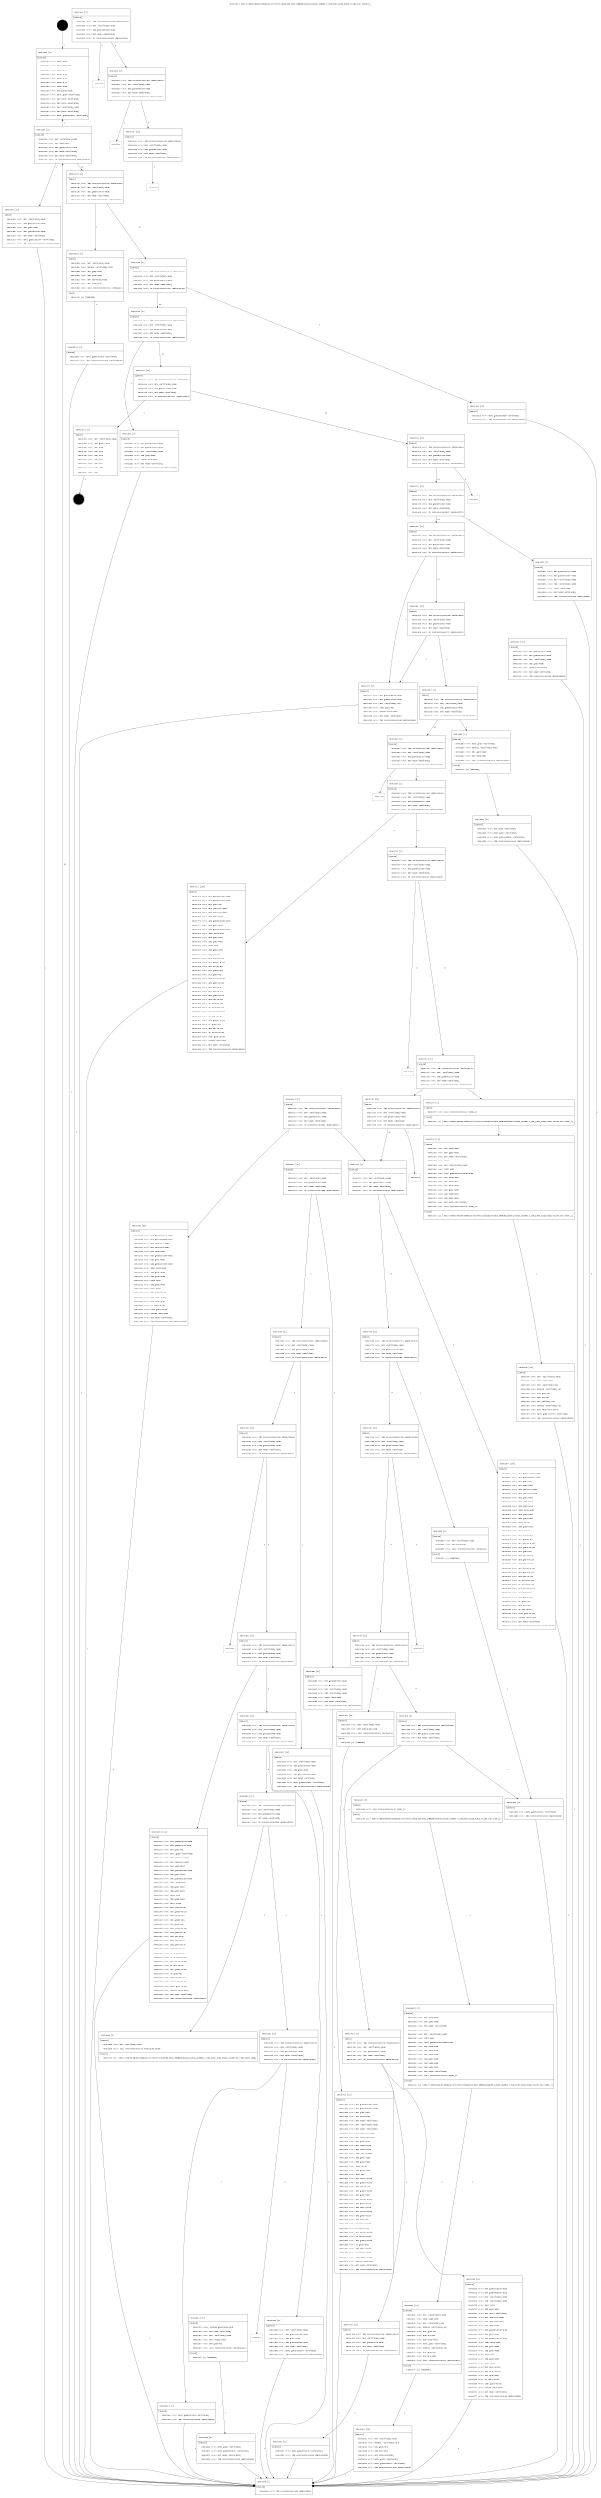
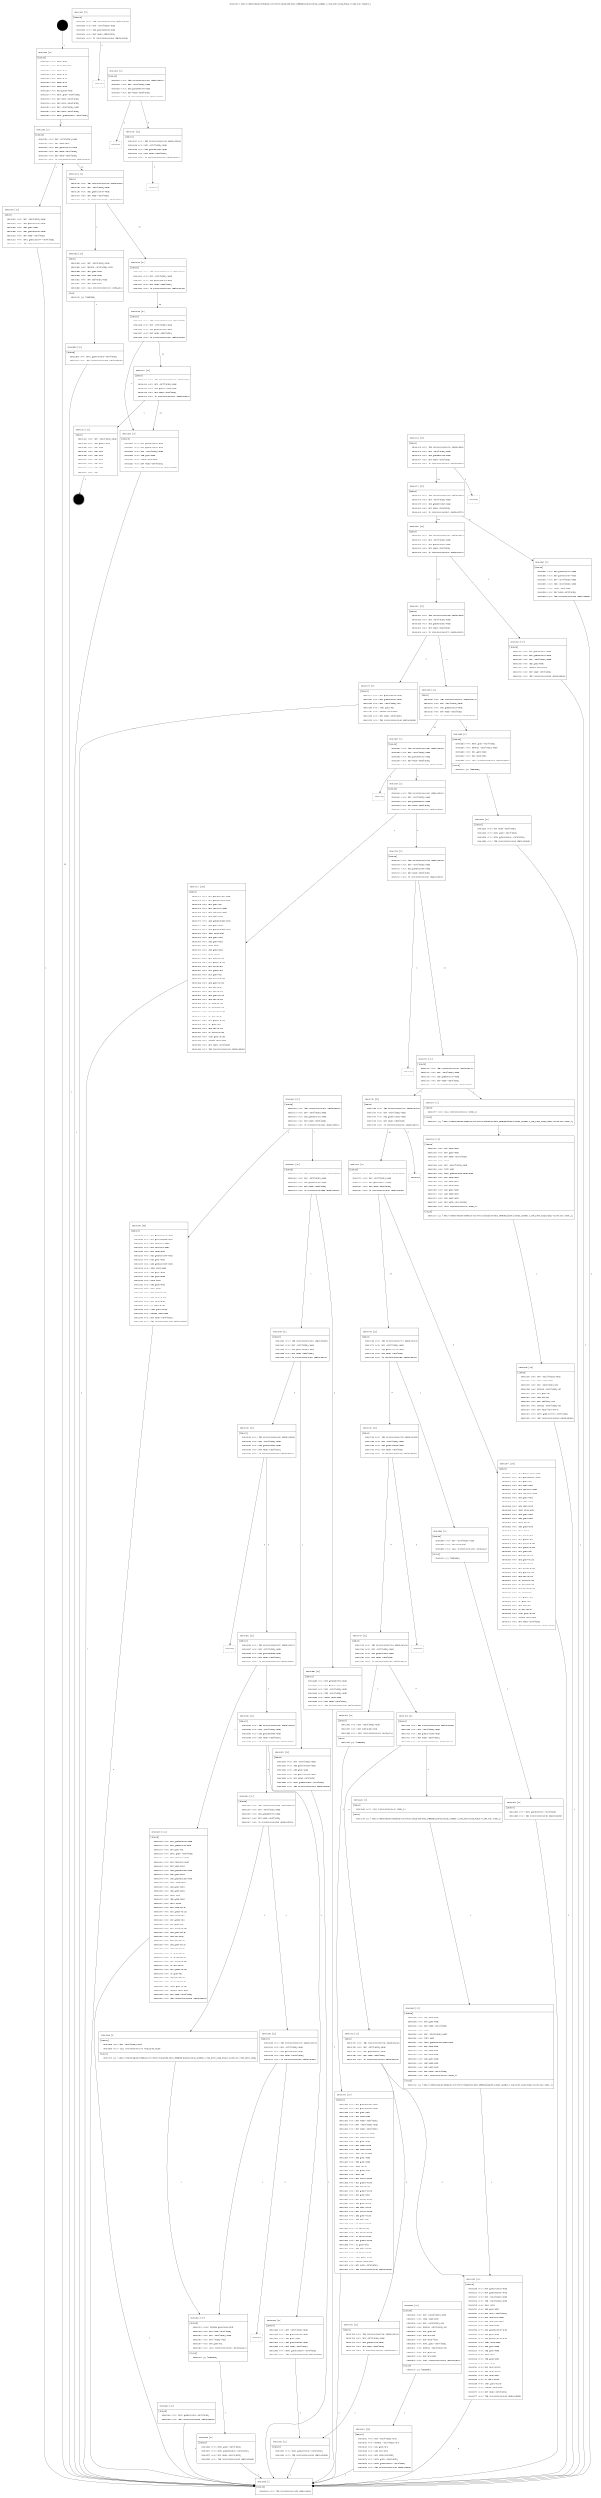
edge "0x401803 [25]" -> "0x40181c [25]": removed, label "8"
edge "0x4015df [23]" -> "0x4015b0 [47]": reversed
node "0x401d1f [12]": removed
edge "0x401641 [25]" -> "0x40165a [25]": now "0x401641 [25]" -> "0x401a92 [27]"
edge "0x40168c [25]" -> "0x401c7c [27]": now "0x40168c [25]" -> "0x401920 [27]"
edge "0x40184e [25]" -> "0x401754 [25]": now "0x40184e [25]" -> "0x401867 [25]"
edge "0x4017b8 [25]" -> "0x401df4 [12]": now "0x4017b8 [25]" -> "0x401af6 [5]"
edge "0x401d4a [9]" -> "0x401d53 [27]": added, label "1"
edge "0x401afb [52]" -> "0x401b2f [50]": now "0x401afb [52]" -> "0x401c0d [111]"
edge "0x4018fd [25]" -> "0x401a86 [12]": now "0x4018fd [25]" -> "0x401d53 [27]"
edge "0x401d2b [31]" -> "0x40204d [5]": now "0x401d2b [31]" -> "0x401fe5 [12]"
